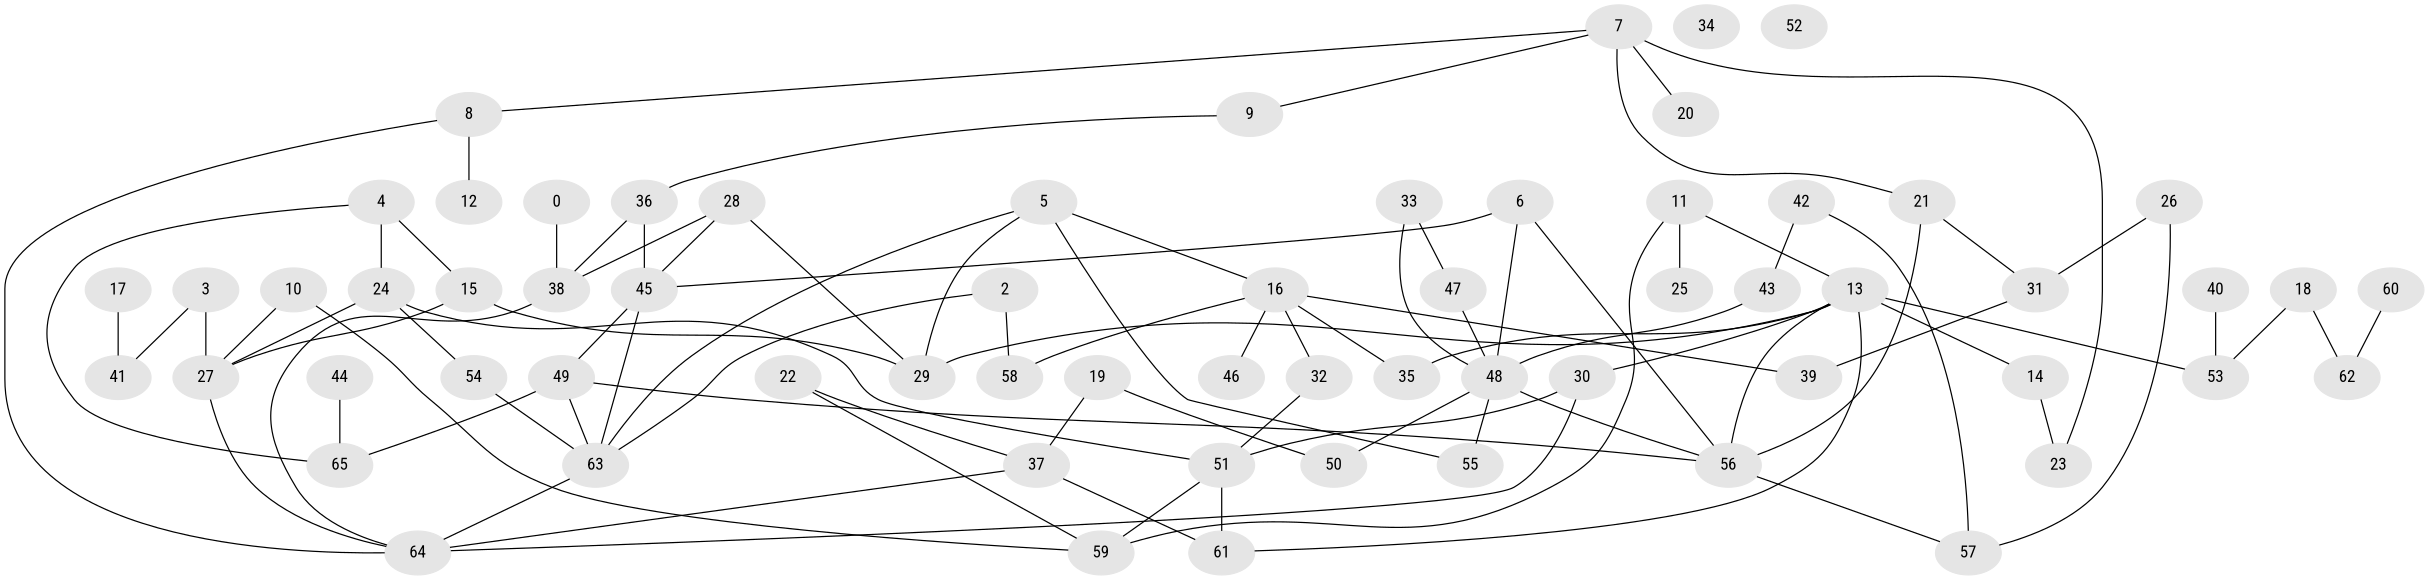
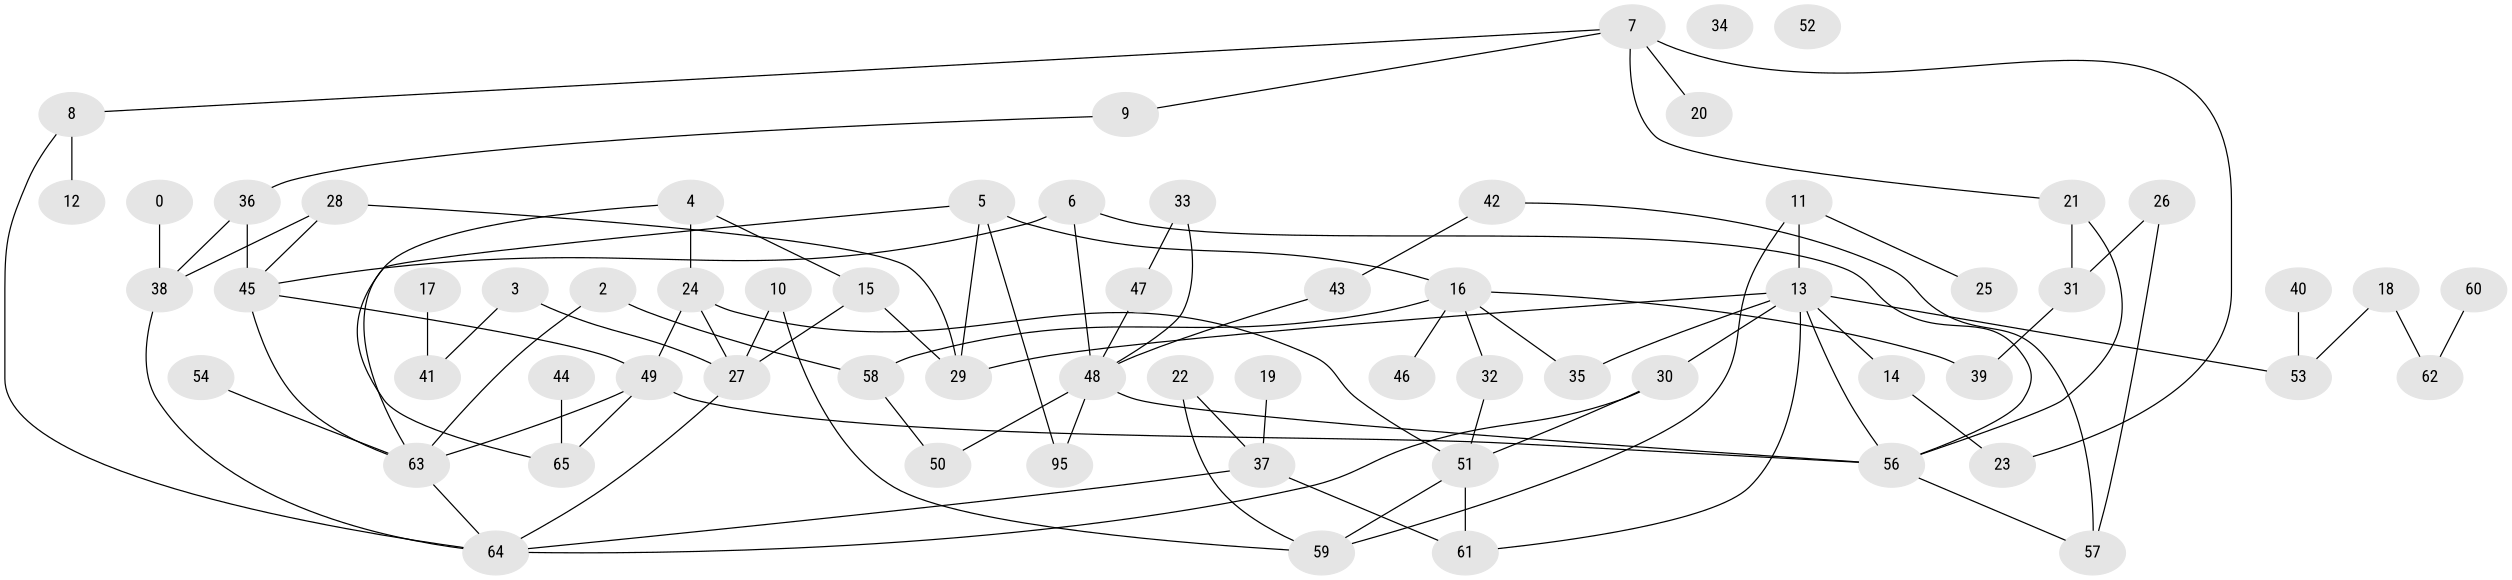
edge "24" -- "54": now "24" -- "49"
edge "19" -- "50": now "58" -- "50"
node "55": label "55" -> "95"
